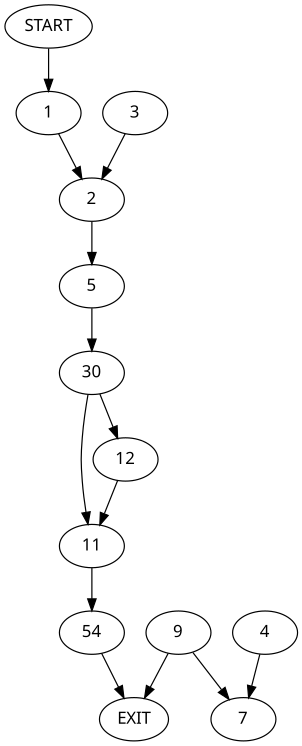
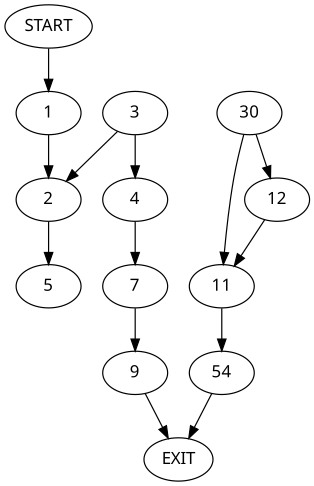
edge "3" -> "4": added
edge "5" -> "30": removed
edge "9" -> "7": reversed
